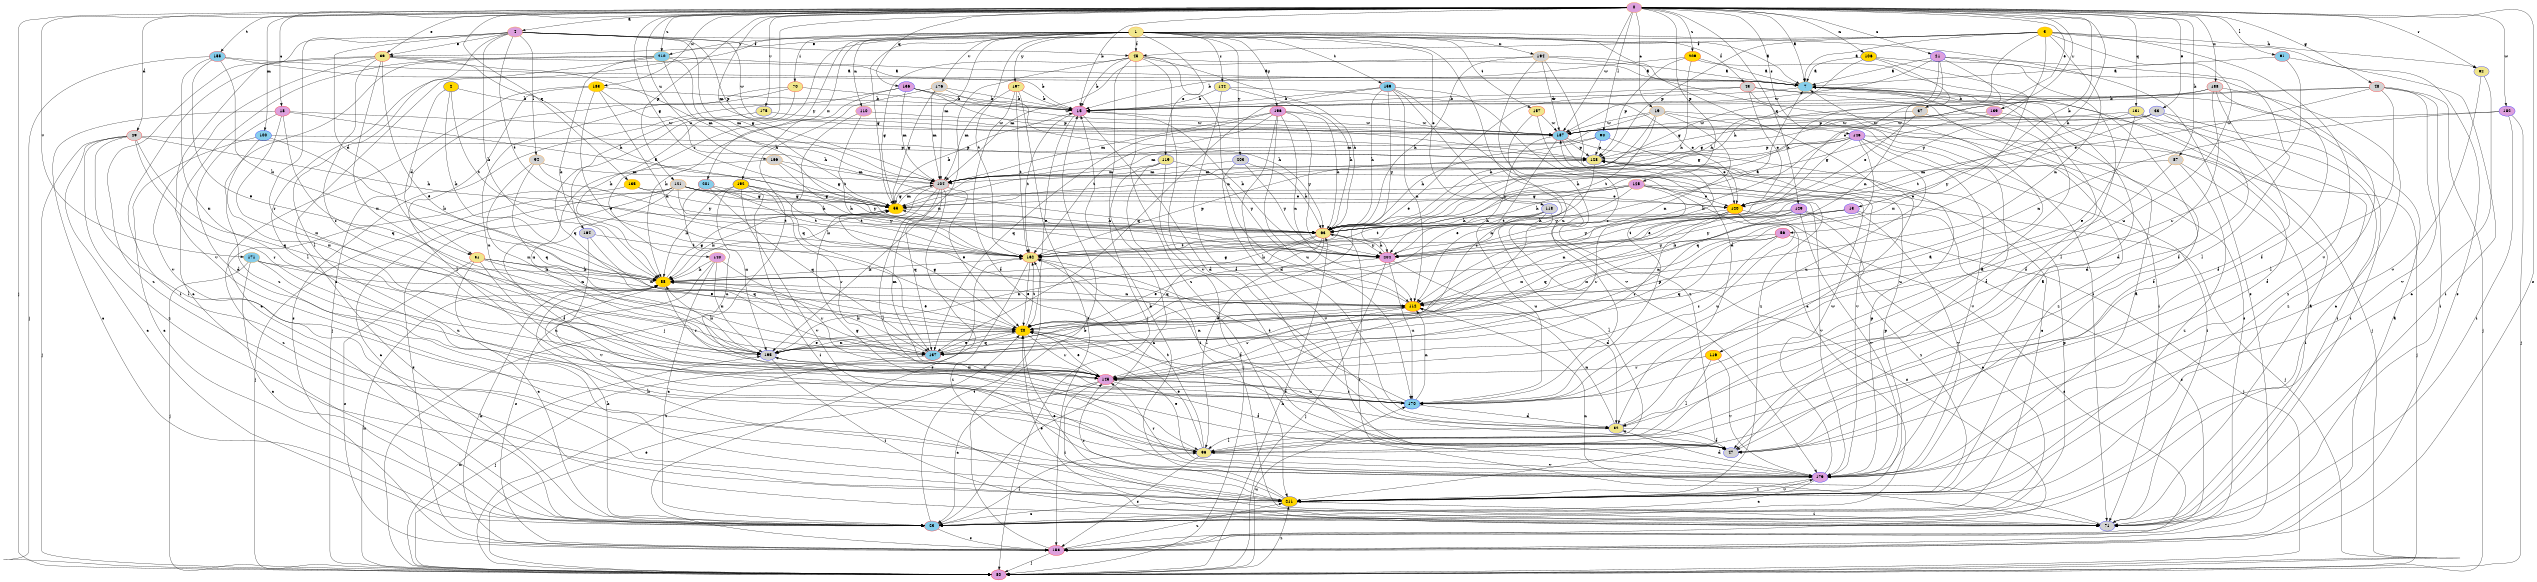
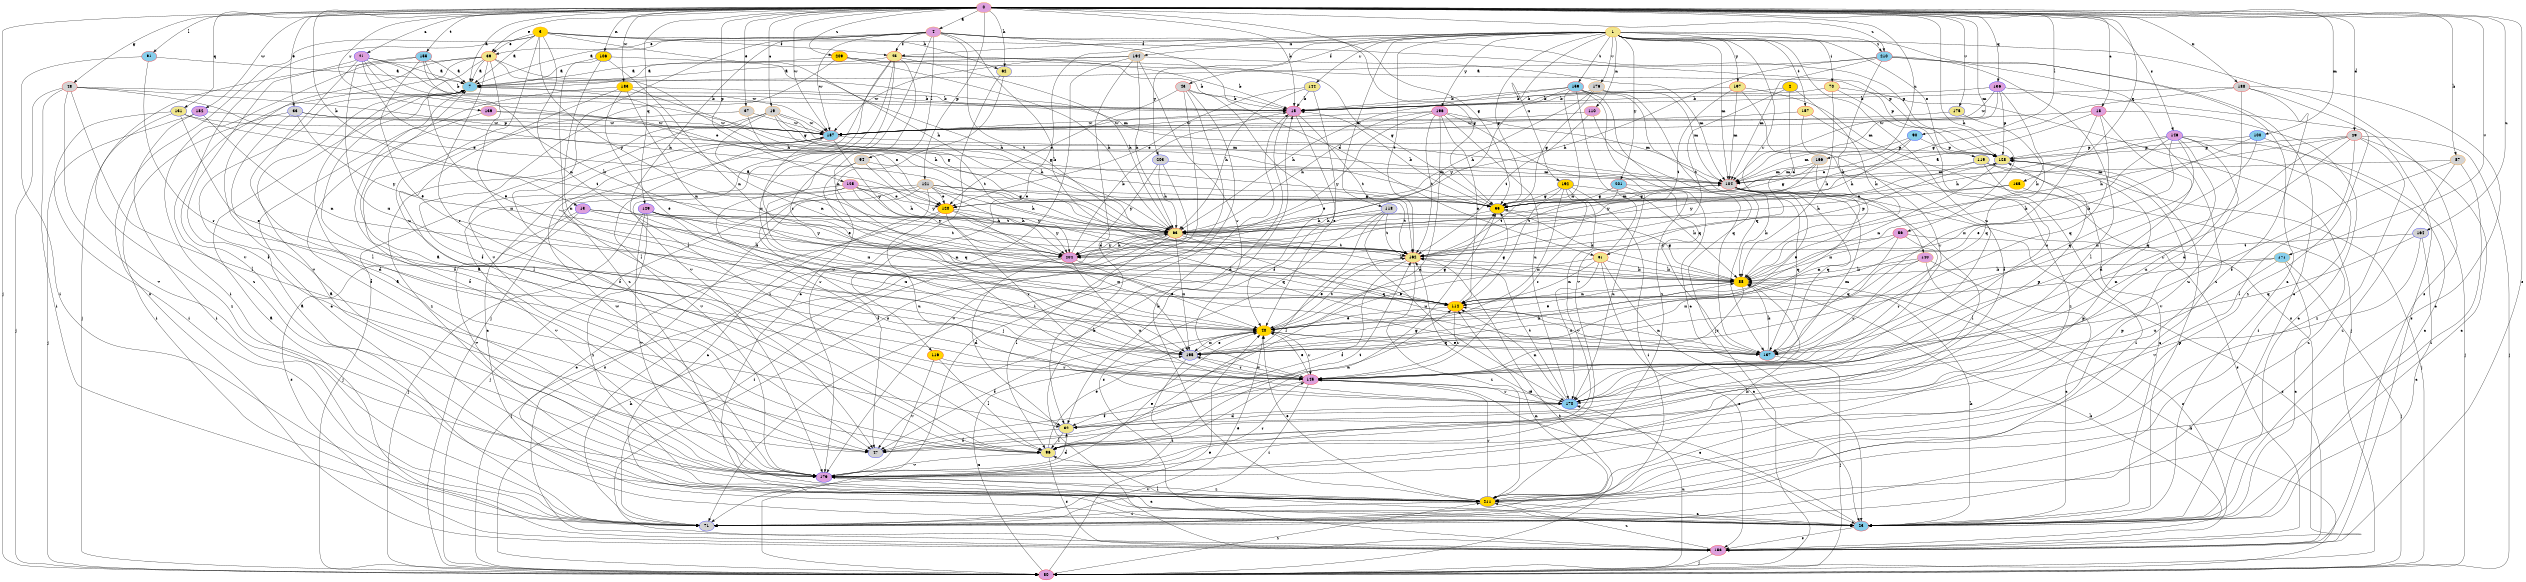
edge "0" -> "62": label "r" -> "h"
node "210": color darkorange -> red
node "55": color darkorange -> blue
edge "164" -> "23": added, label "c"
